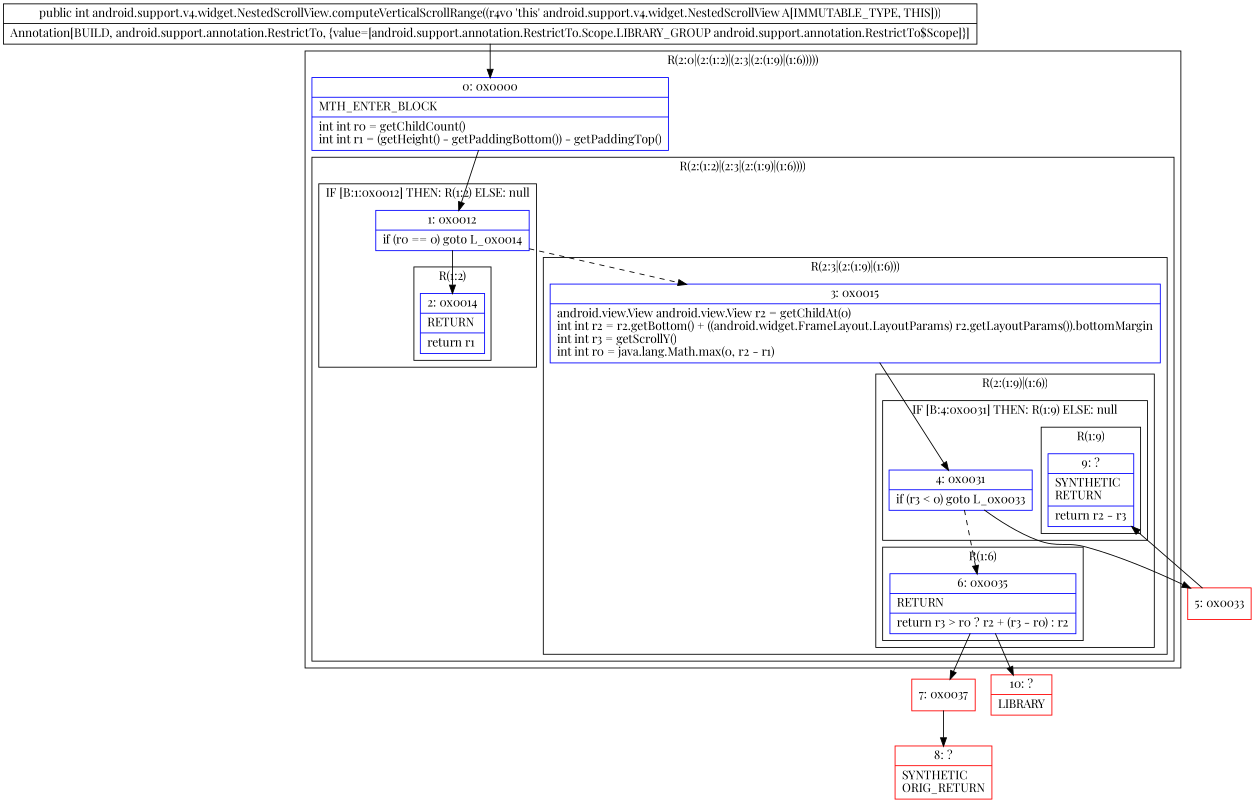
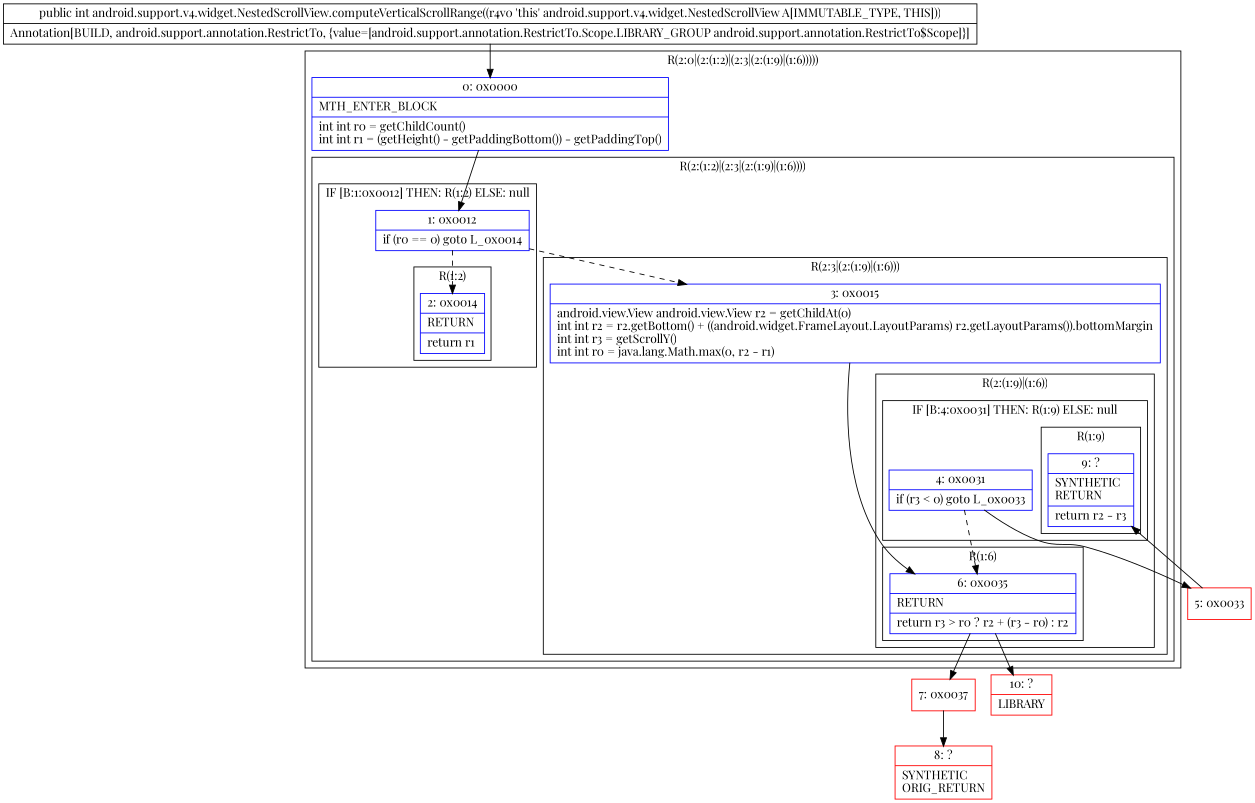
edge "1: 0x0012" -> "2: 0x0014": style solid -> dashed
edge "3: 0x0015" -> "4: 0x0031": now "3: 0x0015" -> "6: 0x0035"
